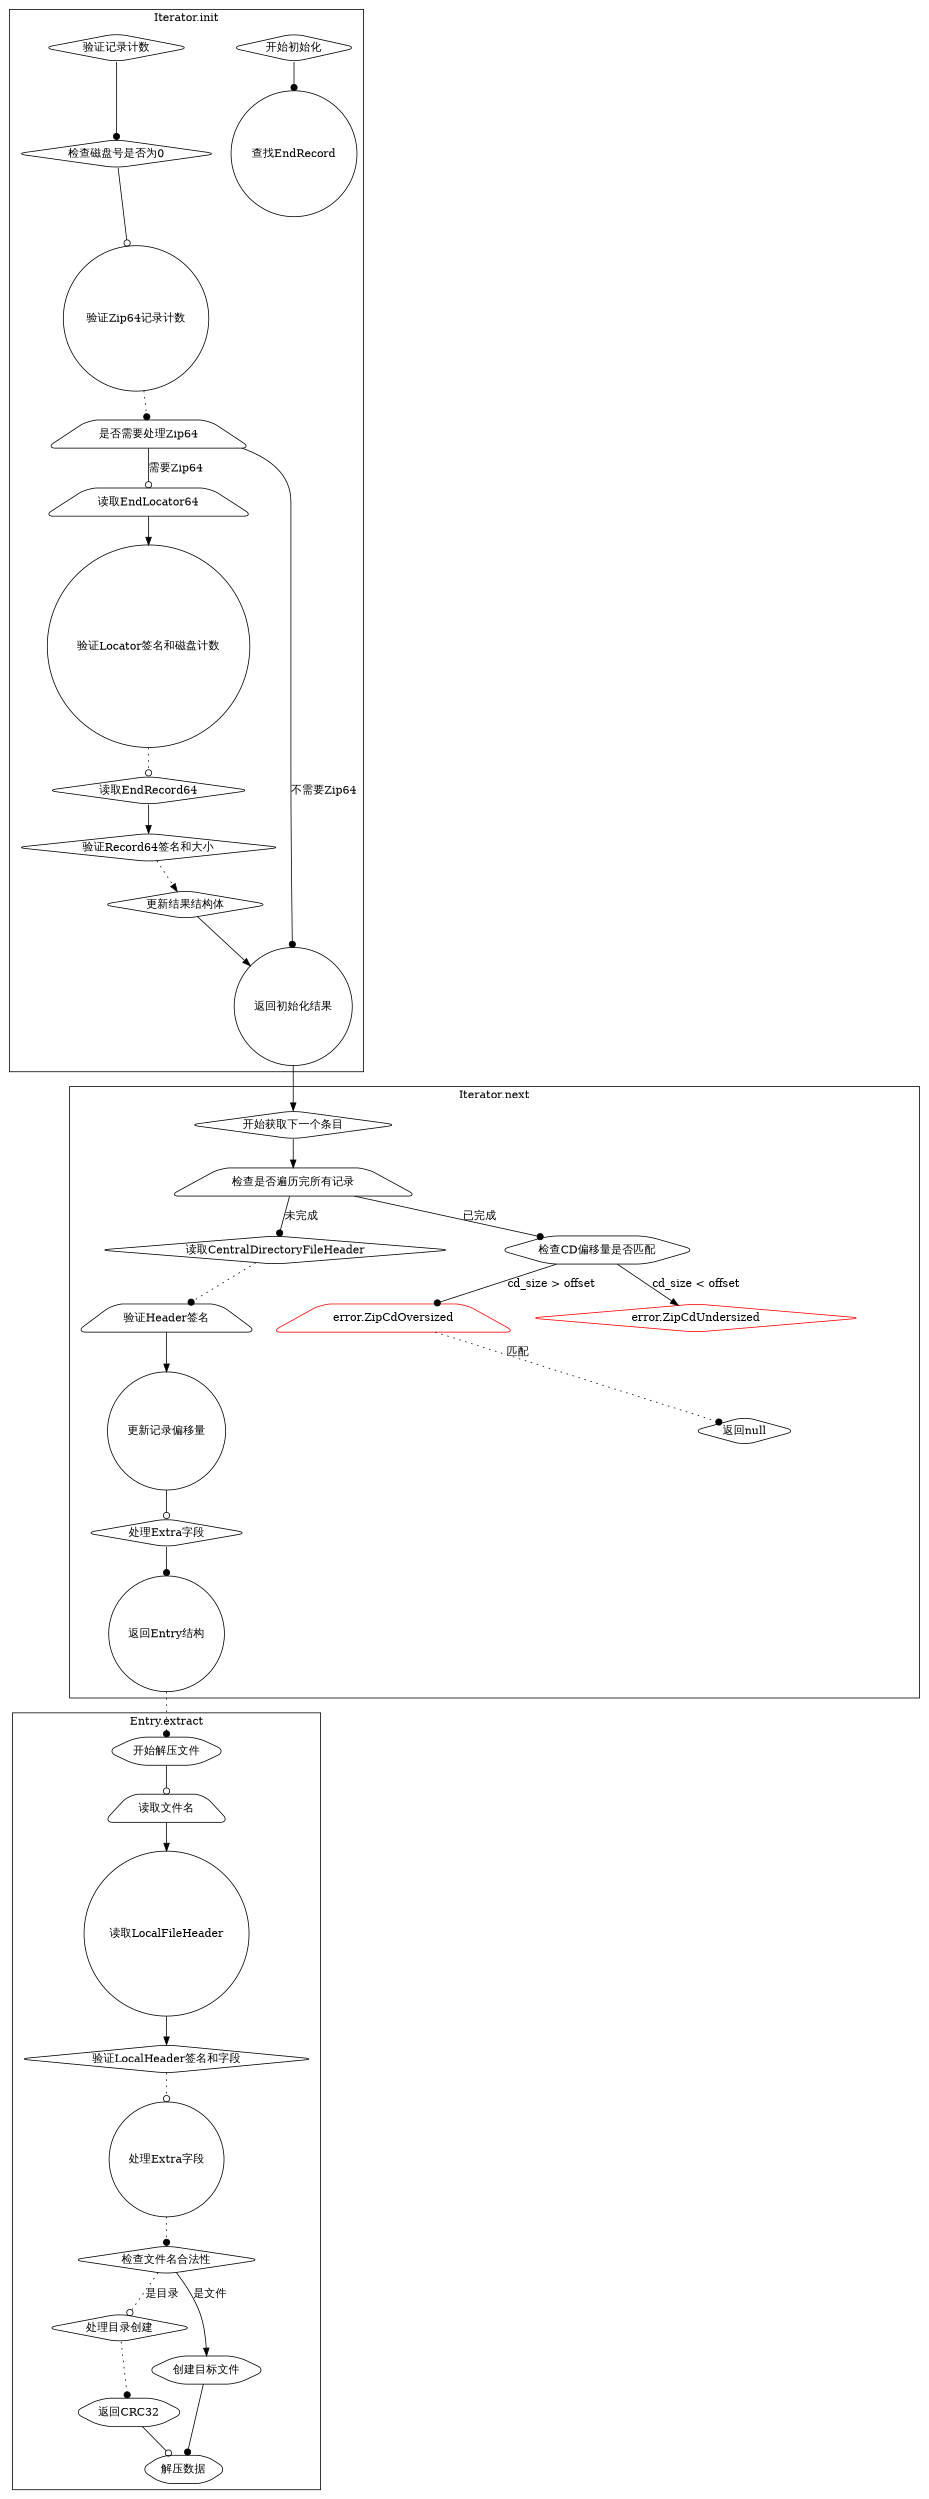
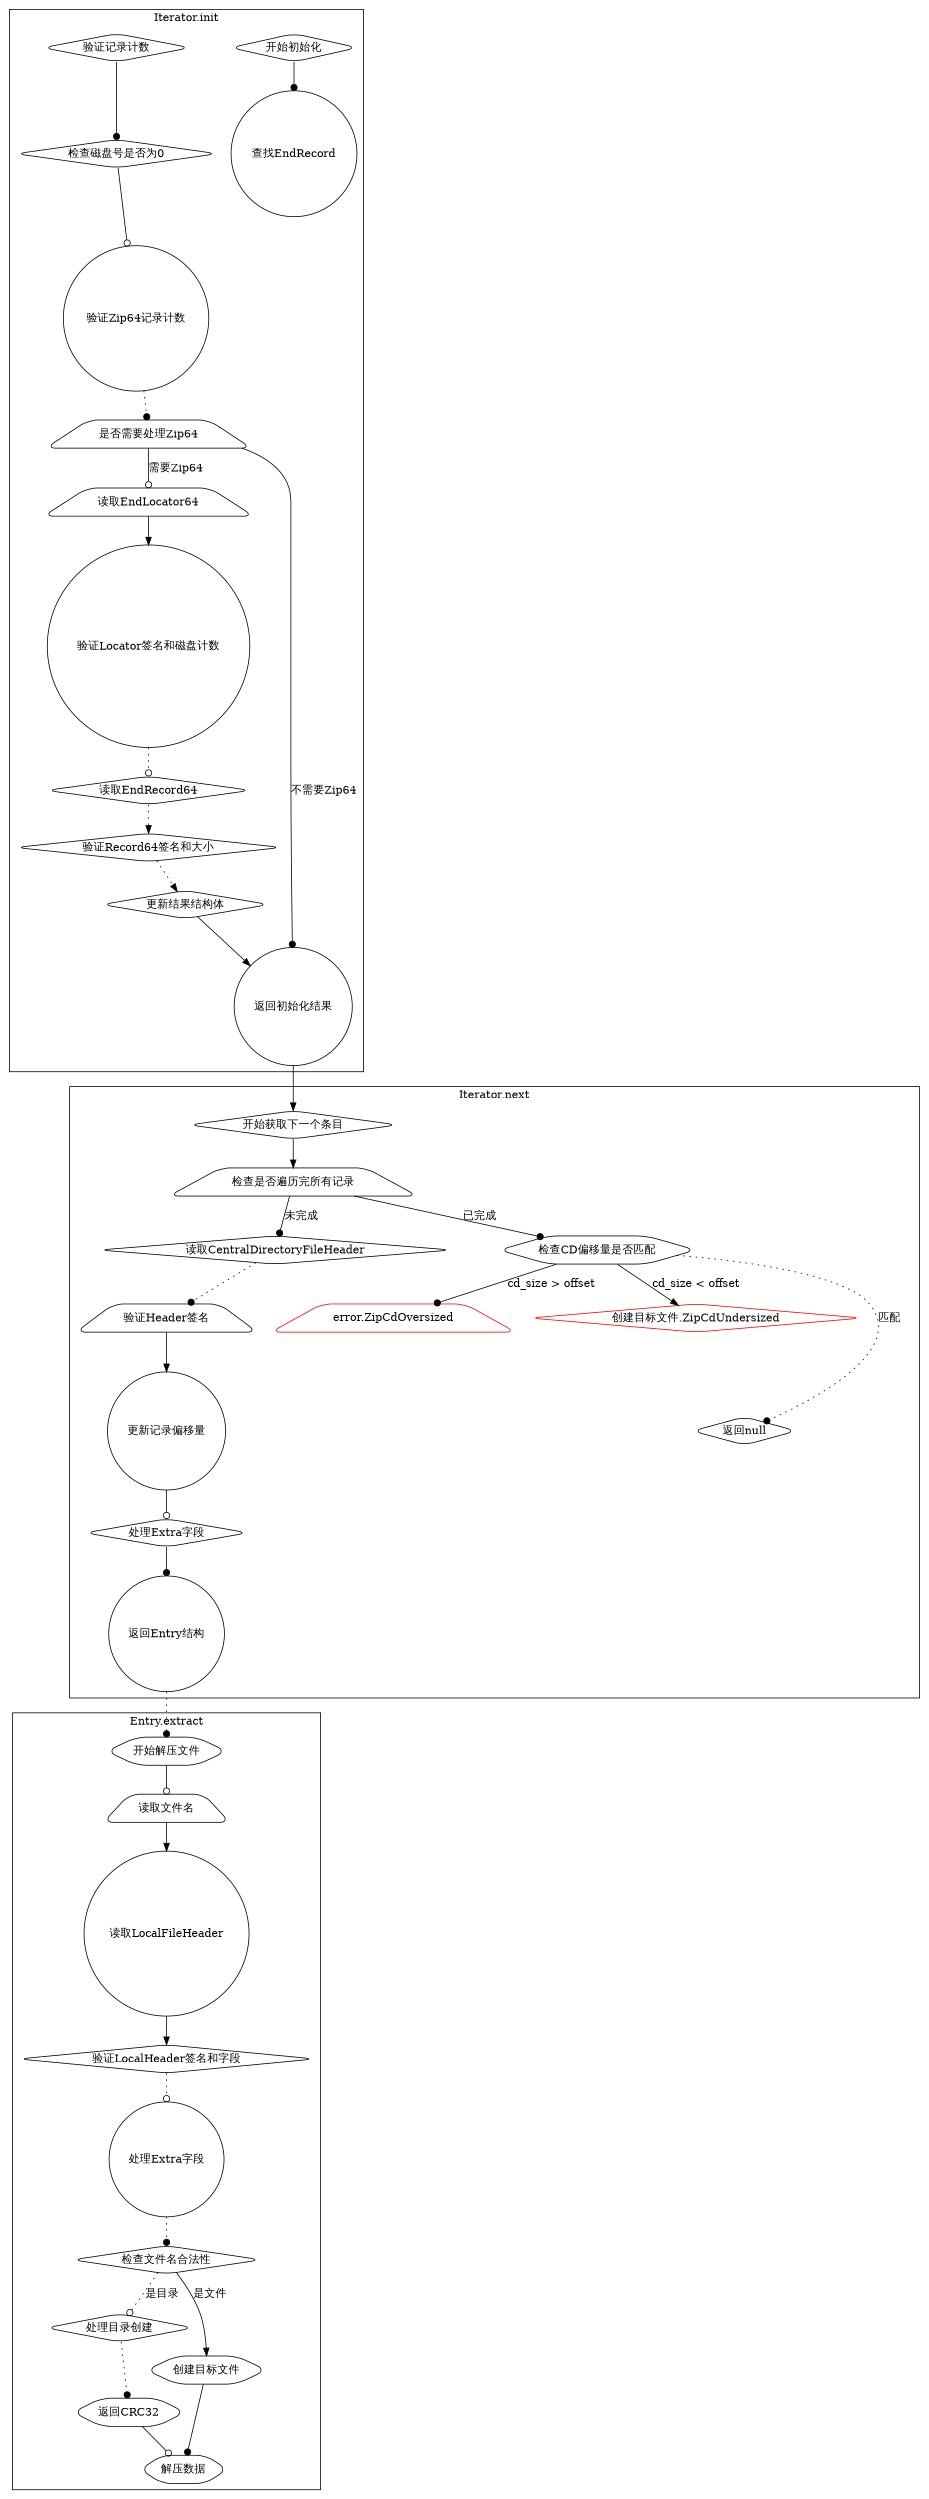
edge "读取EndRecord64" -> "验证Record64签名和大小": style solid -> dotted
node "error.ZipCdUndersized": label "error.ZipCdUndersized" -> "创建目标文件.ZipCdUndersized"
edge "error.ZipCdOversized" -> "返回null": now "检查CD偏移量是否匹配" -> "返回null"
